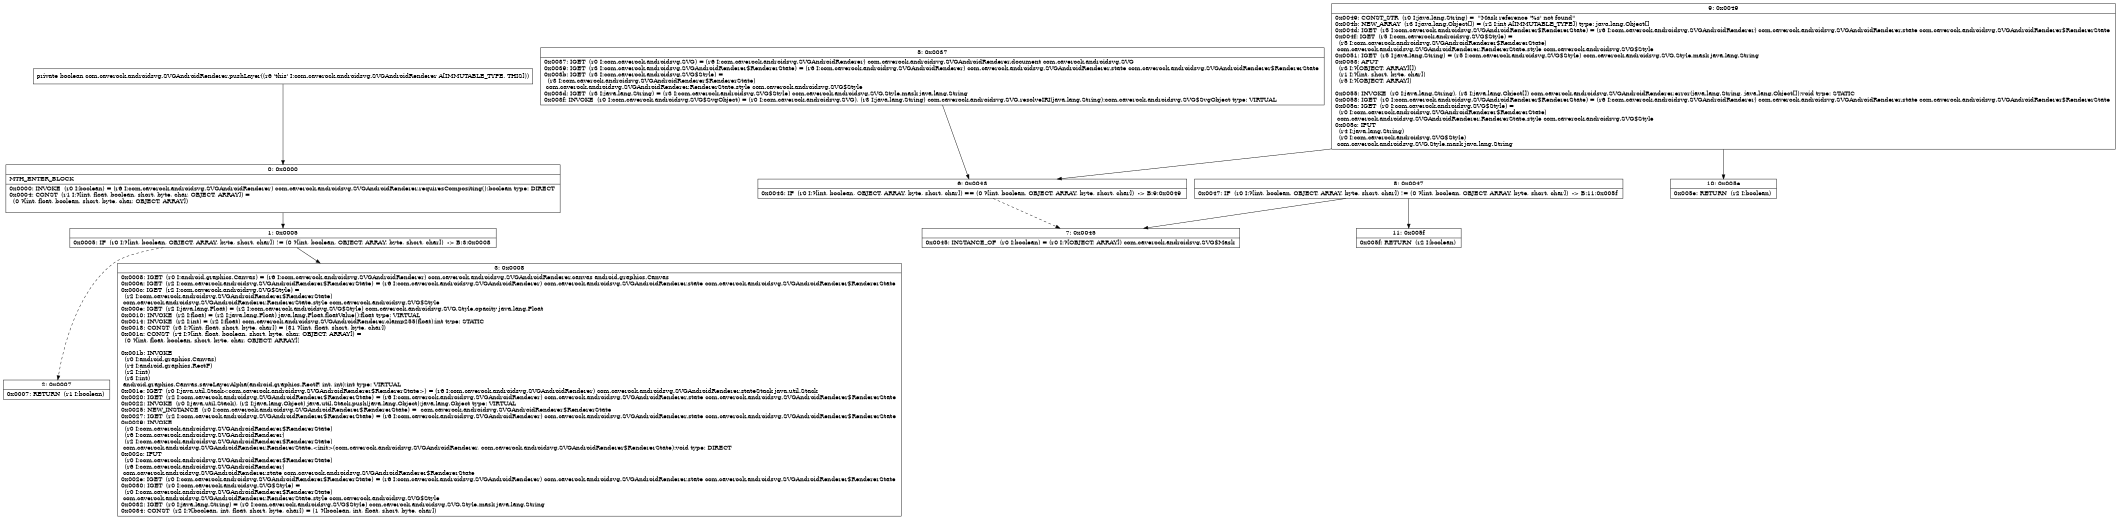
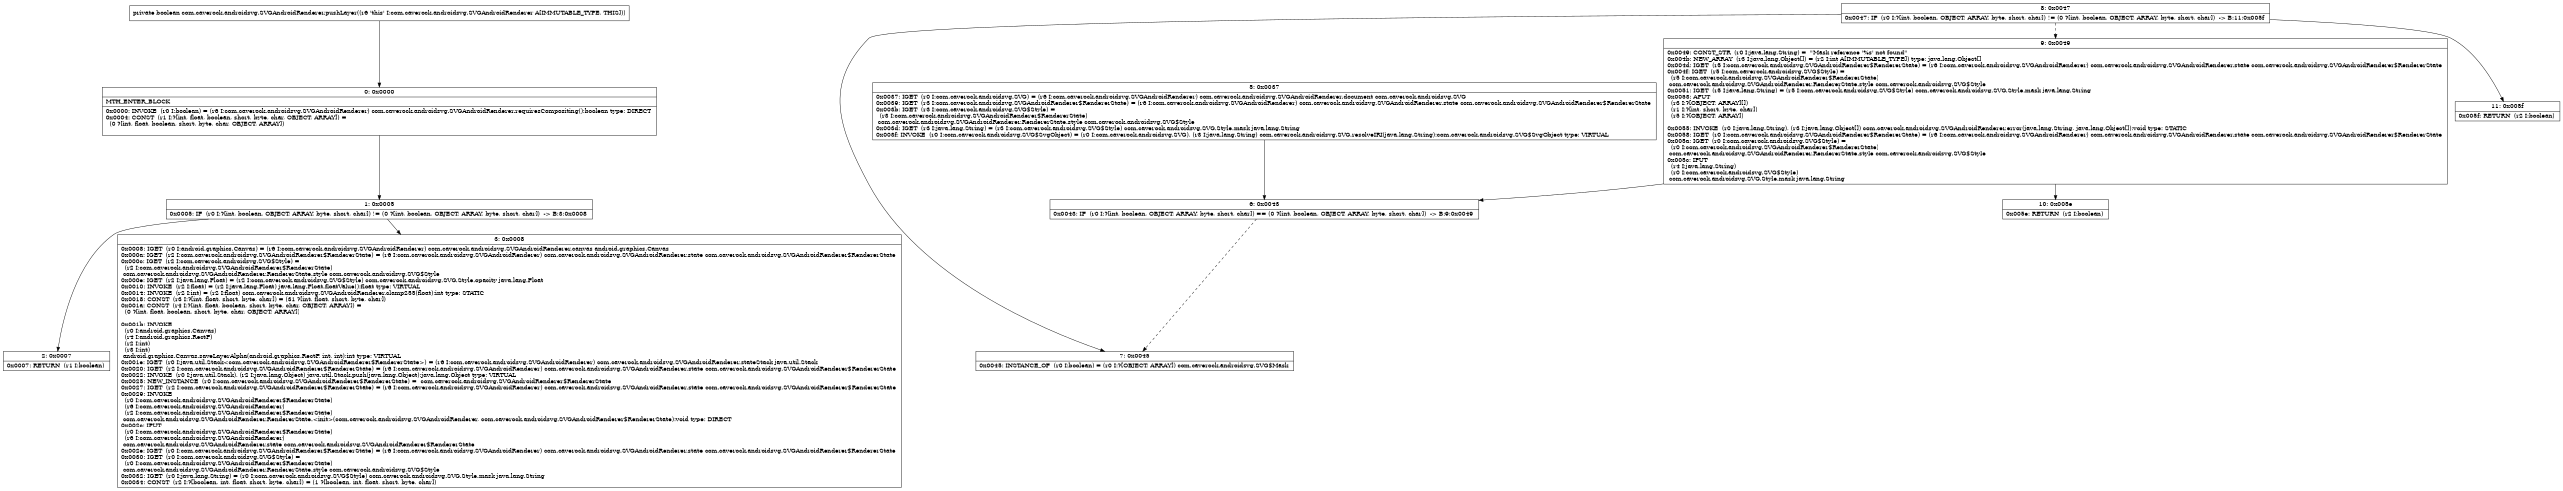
edge "8: 0x0047" -> "9: 0x0049": added
edge "1: 0x0005" -> "2: 0x0007": style dashed -> solid
